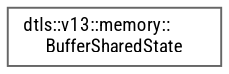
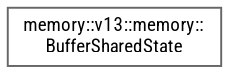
node "dtls::v13::memory:: BufferSharedState": label "dtls::v13::memory:: BufferSharedState" -> "memory::v13::memory:: BufferSharedState"
